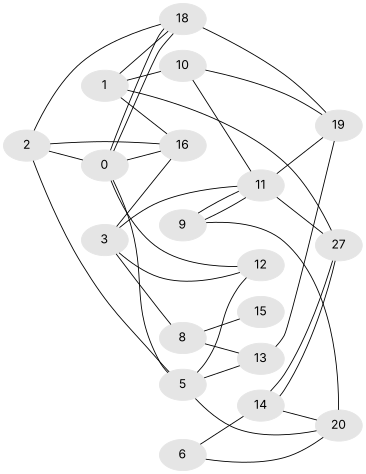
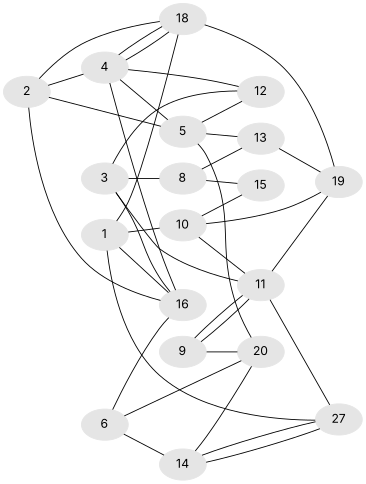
node "0": label "0" -> "4"
edge "15" -- "10": added
edge "16" -- "6": added
